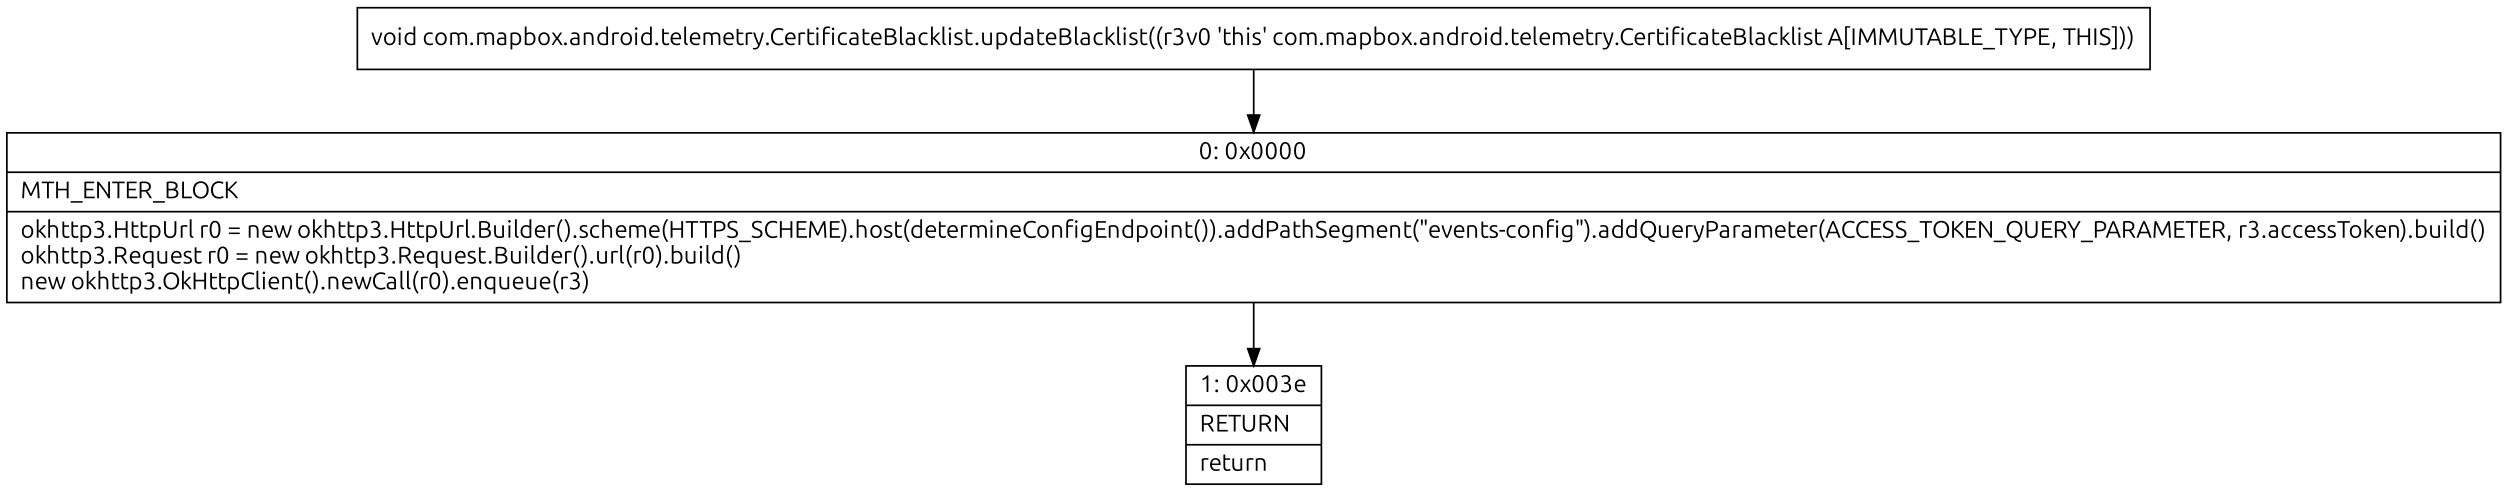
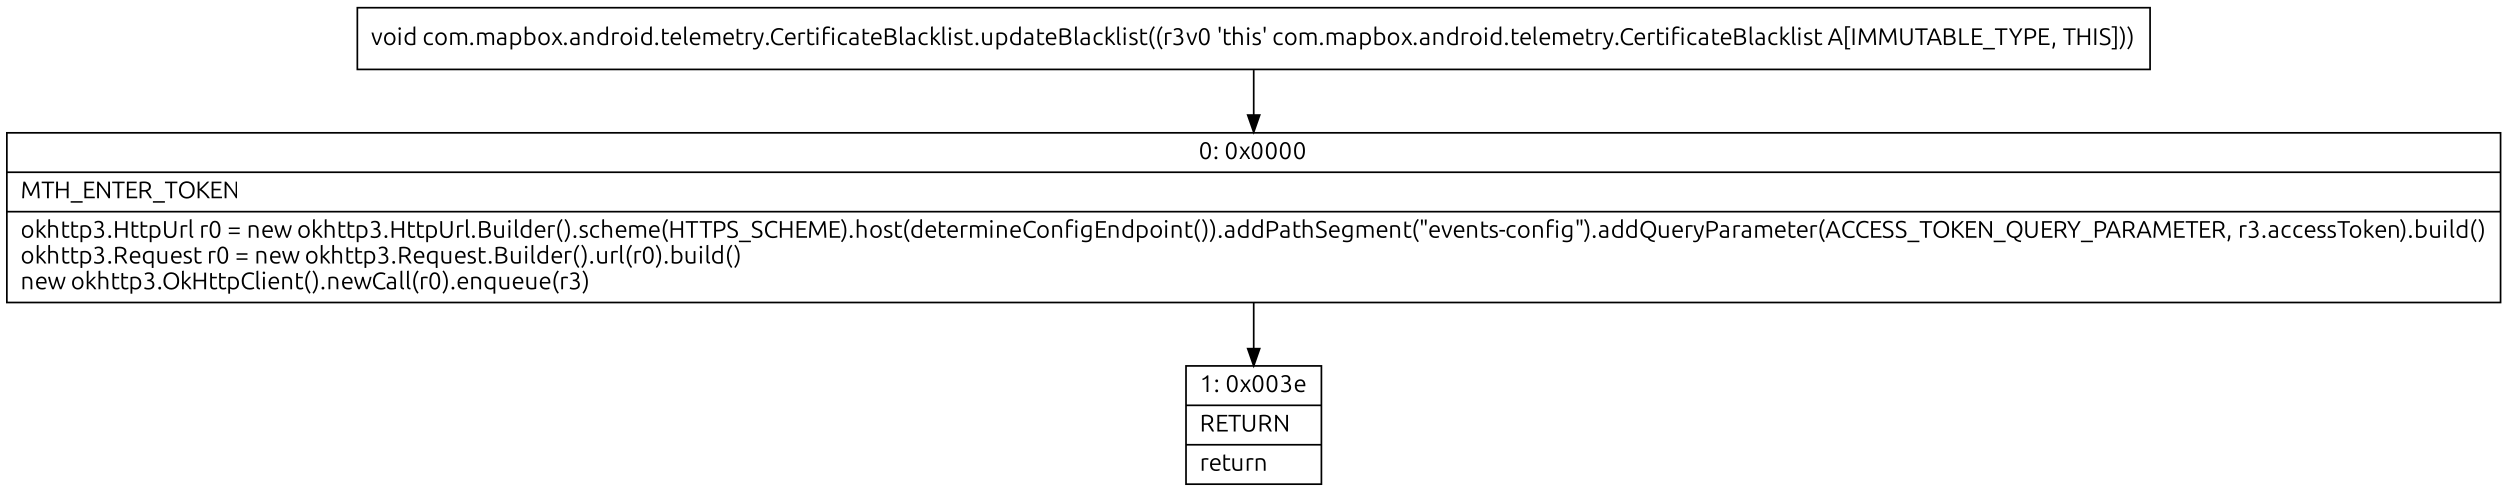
node "0: 0x0000": text "MTH_ENTER_BLOCK" -> "MTH_ENTER_TOKEN"
